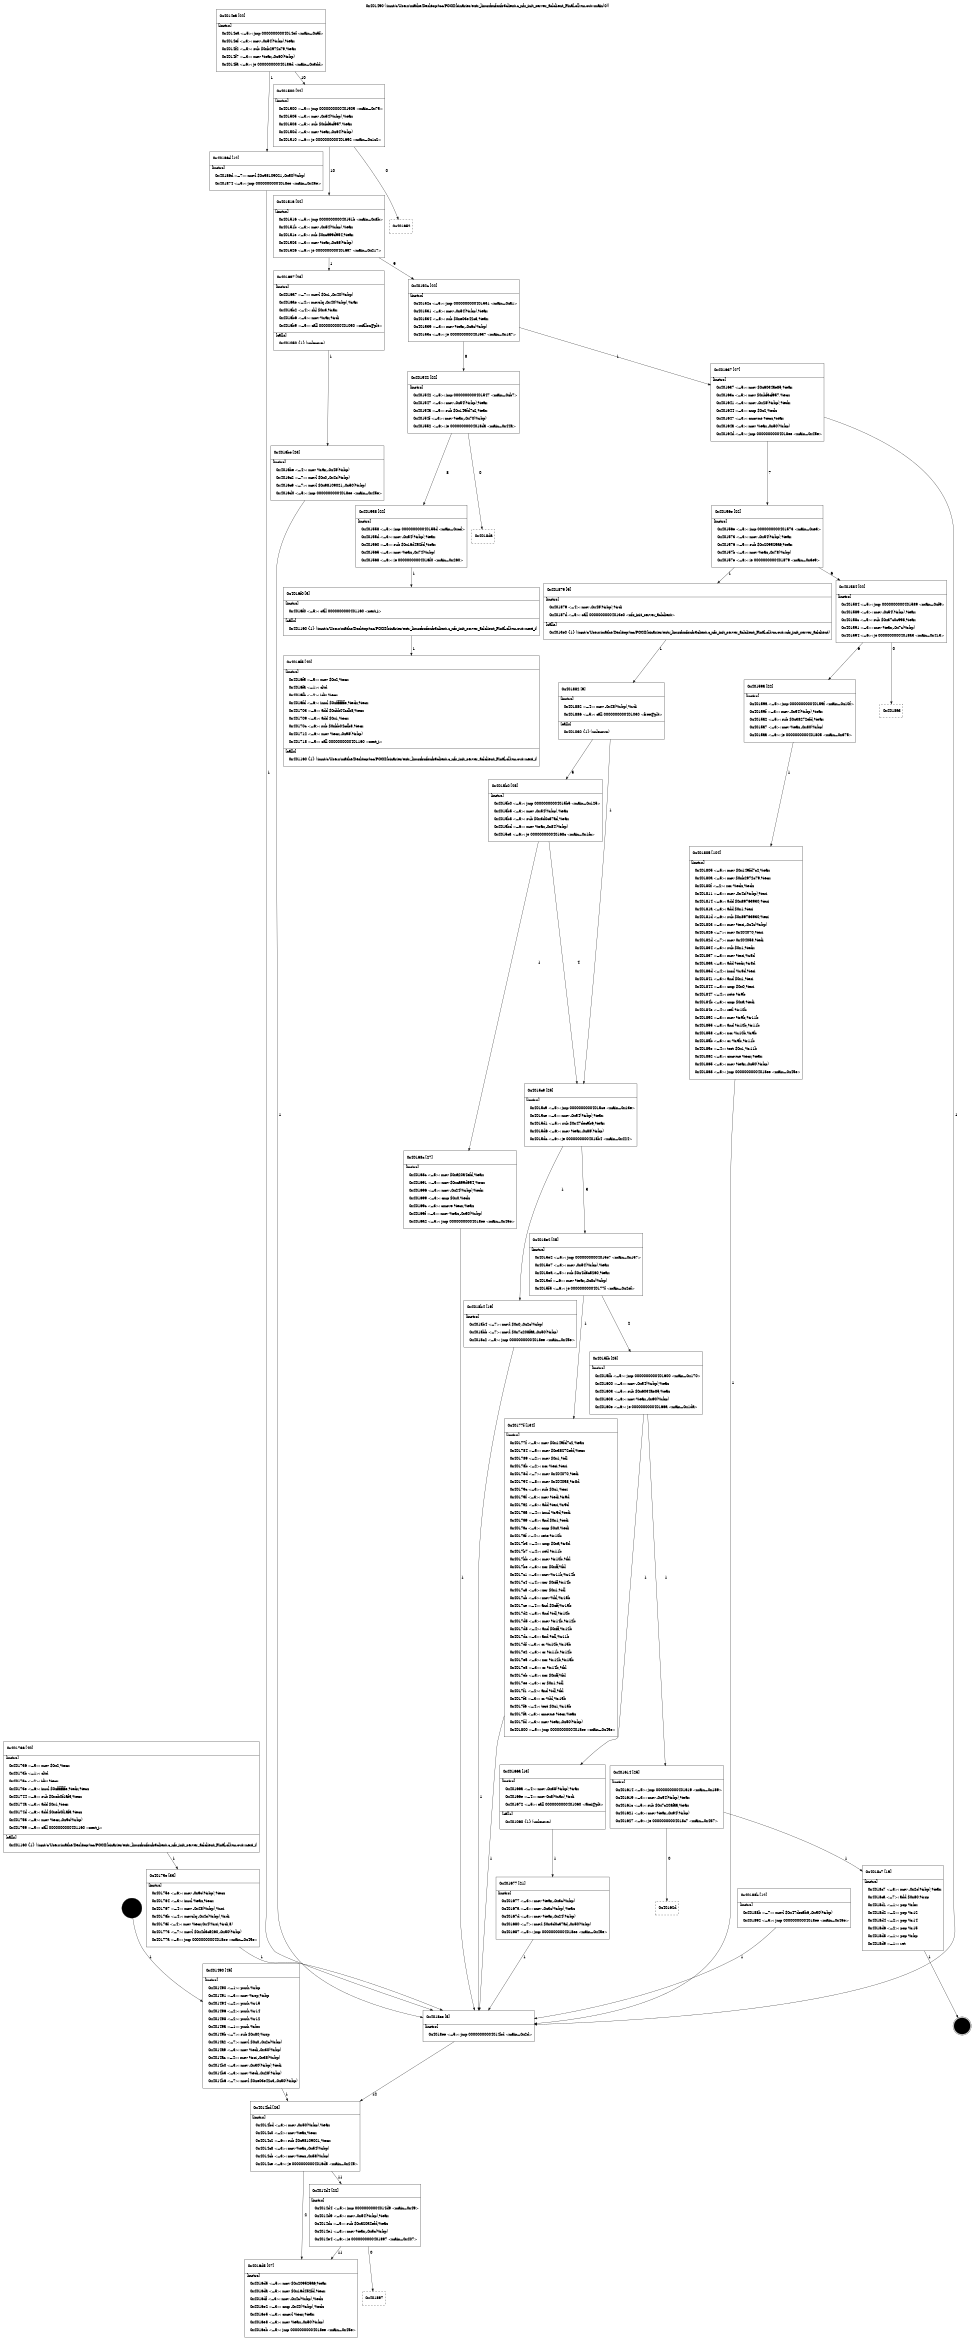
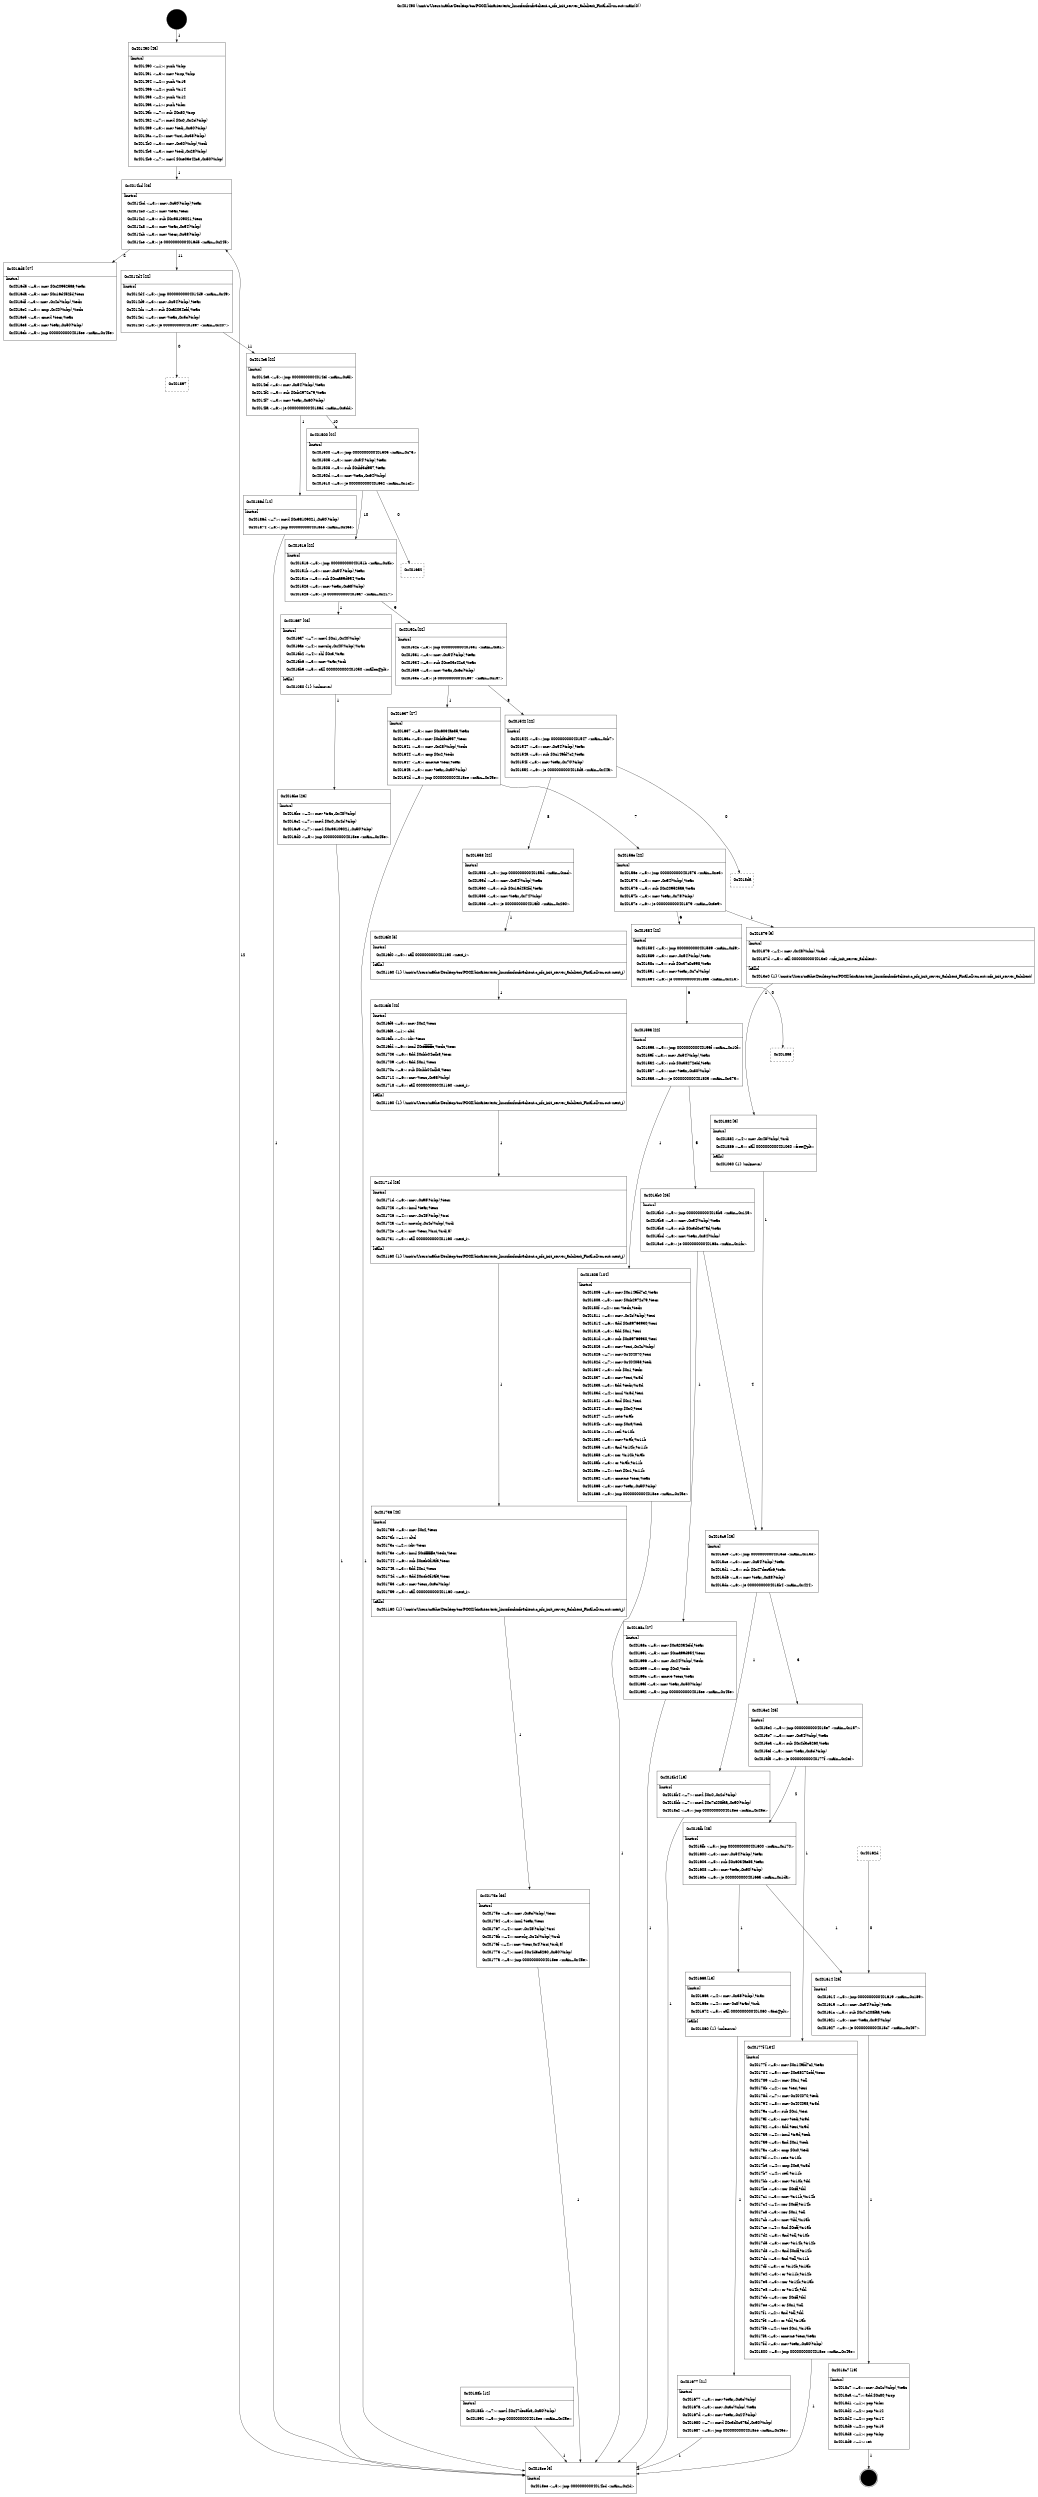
edge "0x401882 [9]" -> "0x4015b0 [25]": now "0x40159a [22]" -> "0x4015b0 [25]"
node "0x40171d [25]": added
edge "0x401614 [25]" -> "0x40162d": reversed
edge "0x4014d4 [22]" -> "0x4016d5 [27]": now "0x4014d4 [22]" -> "0x4014ea [22]"
